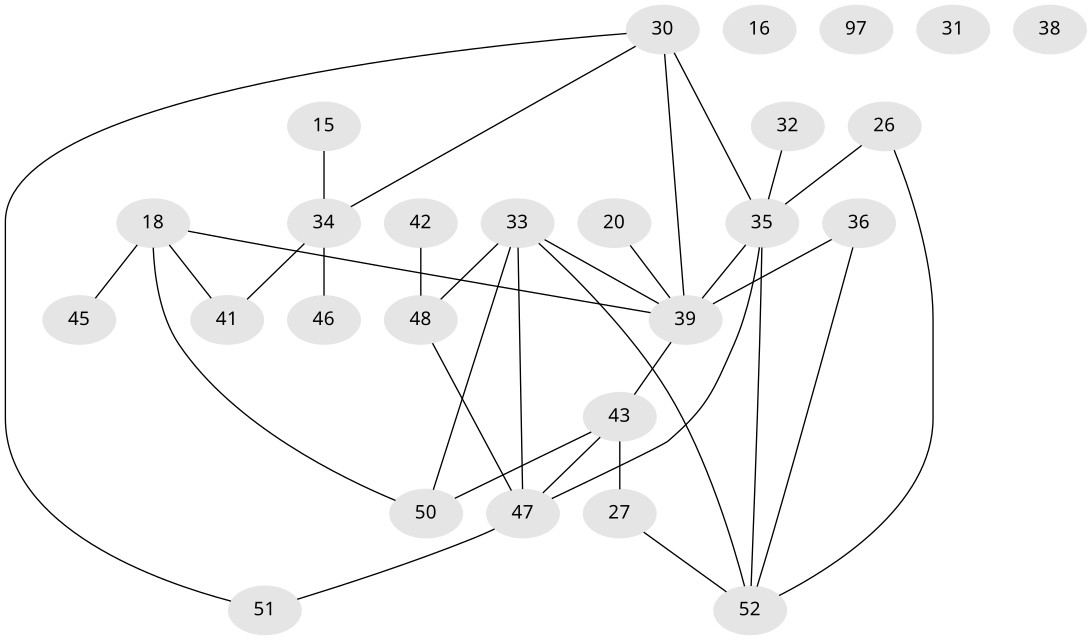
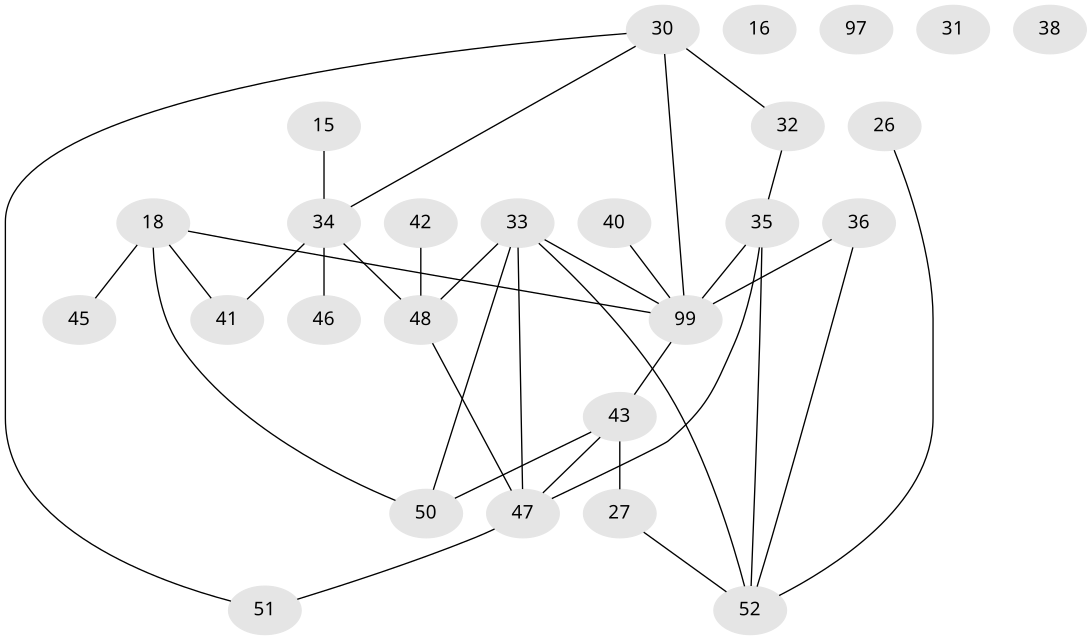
edge "30" -- "35": now "30" -- "32"
edge "26" -- "35": removed
node "20": label "20" -> "40"
edge "34" -- "48": added
node "39": label "39" -> "99"
